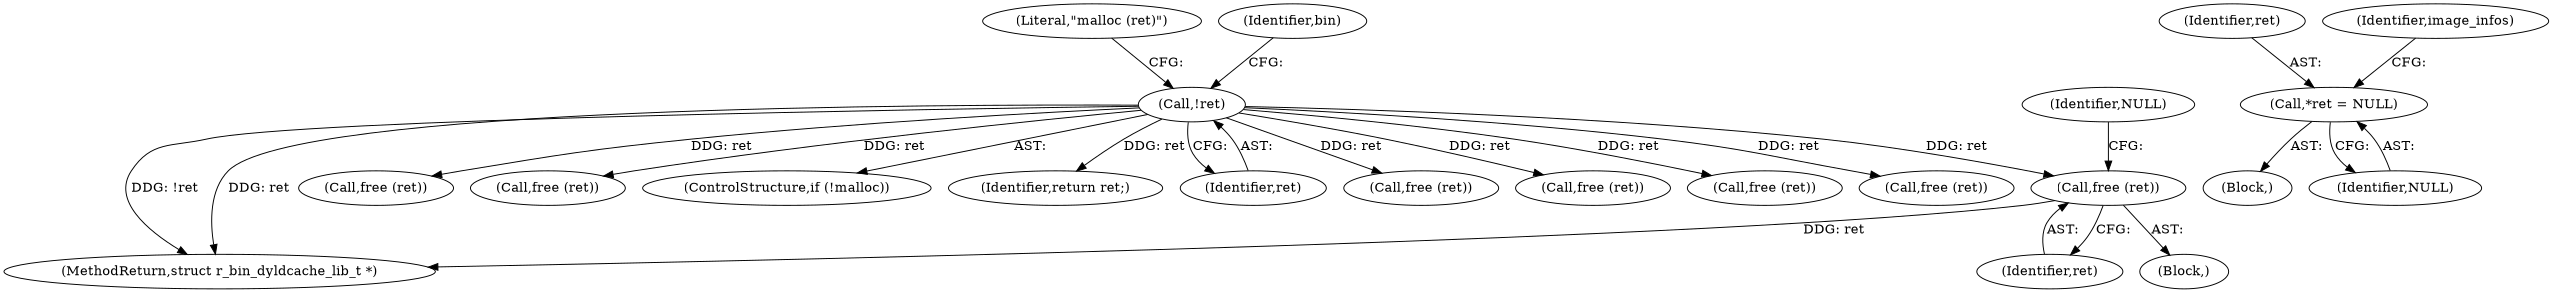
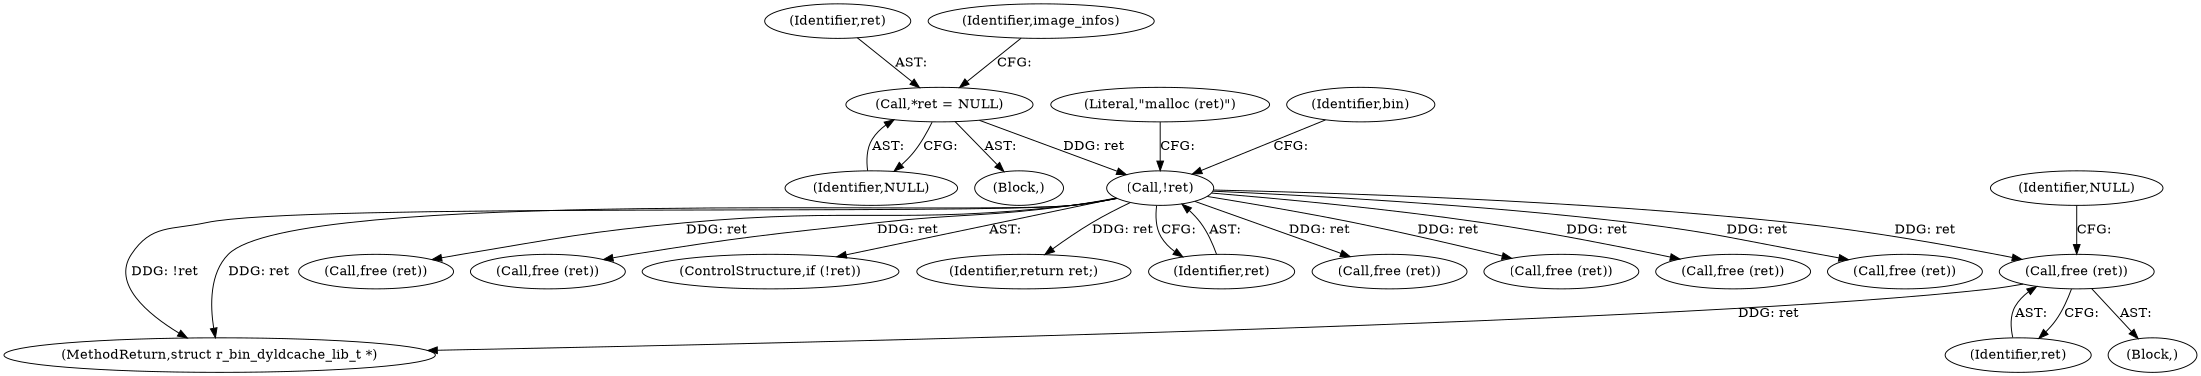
edge "(Call,*ret = NULL)" -> "(Call,!ret)": added, label "DDG: ret"
node "(ControlStructure,if (!malloc))": label "(ControlStructure,if (!malloc))" -> "(ControlStructure,if (!ret))"
